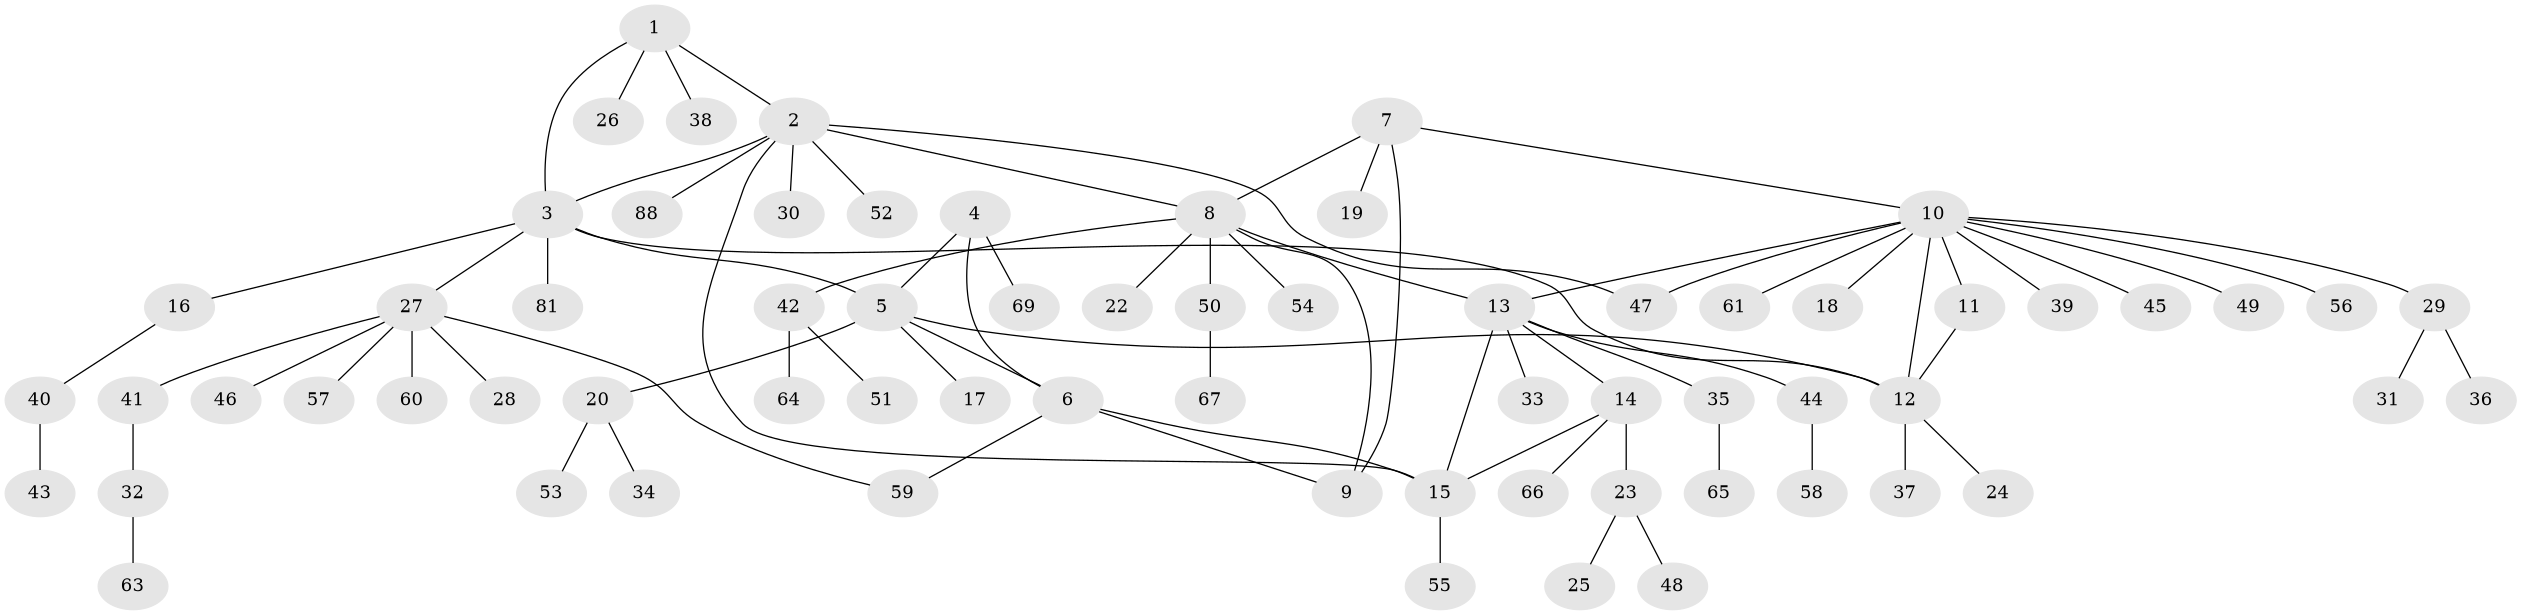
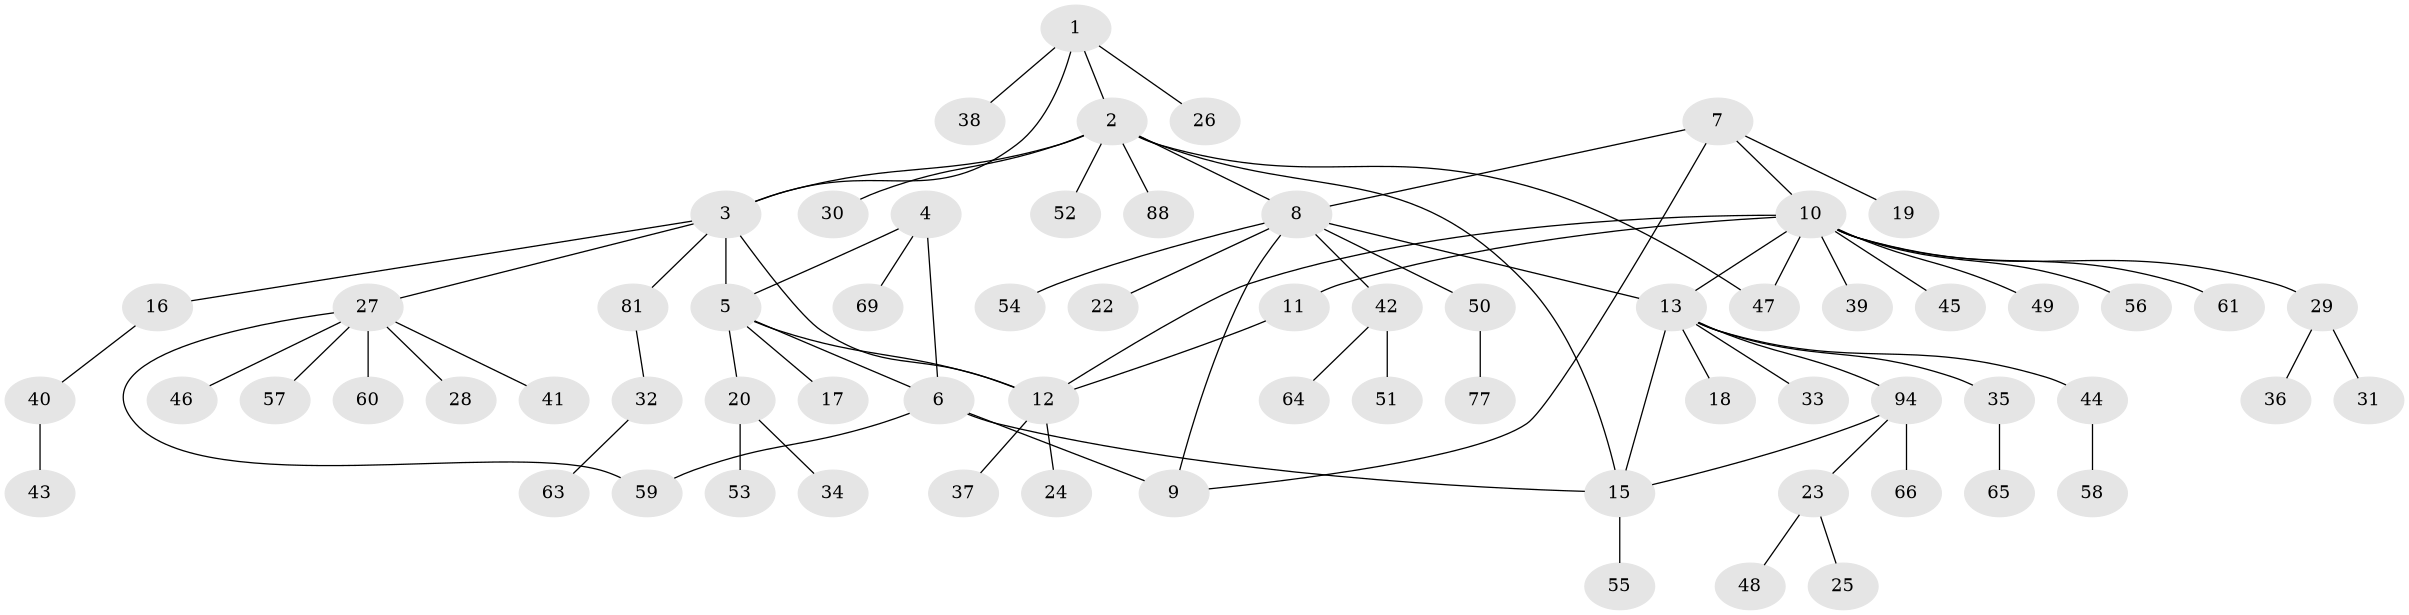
edge "10" -- "18": now "13" -- "18"
node "67": label "67" -> "77"
node "14": label "14" -> "94"
edge "41" -- "32": now "81" -- "32"
